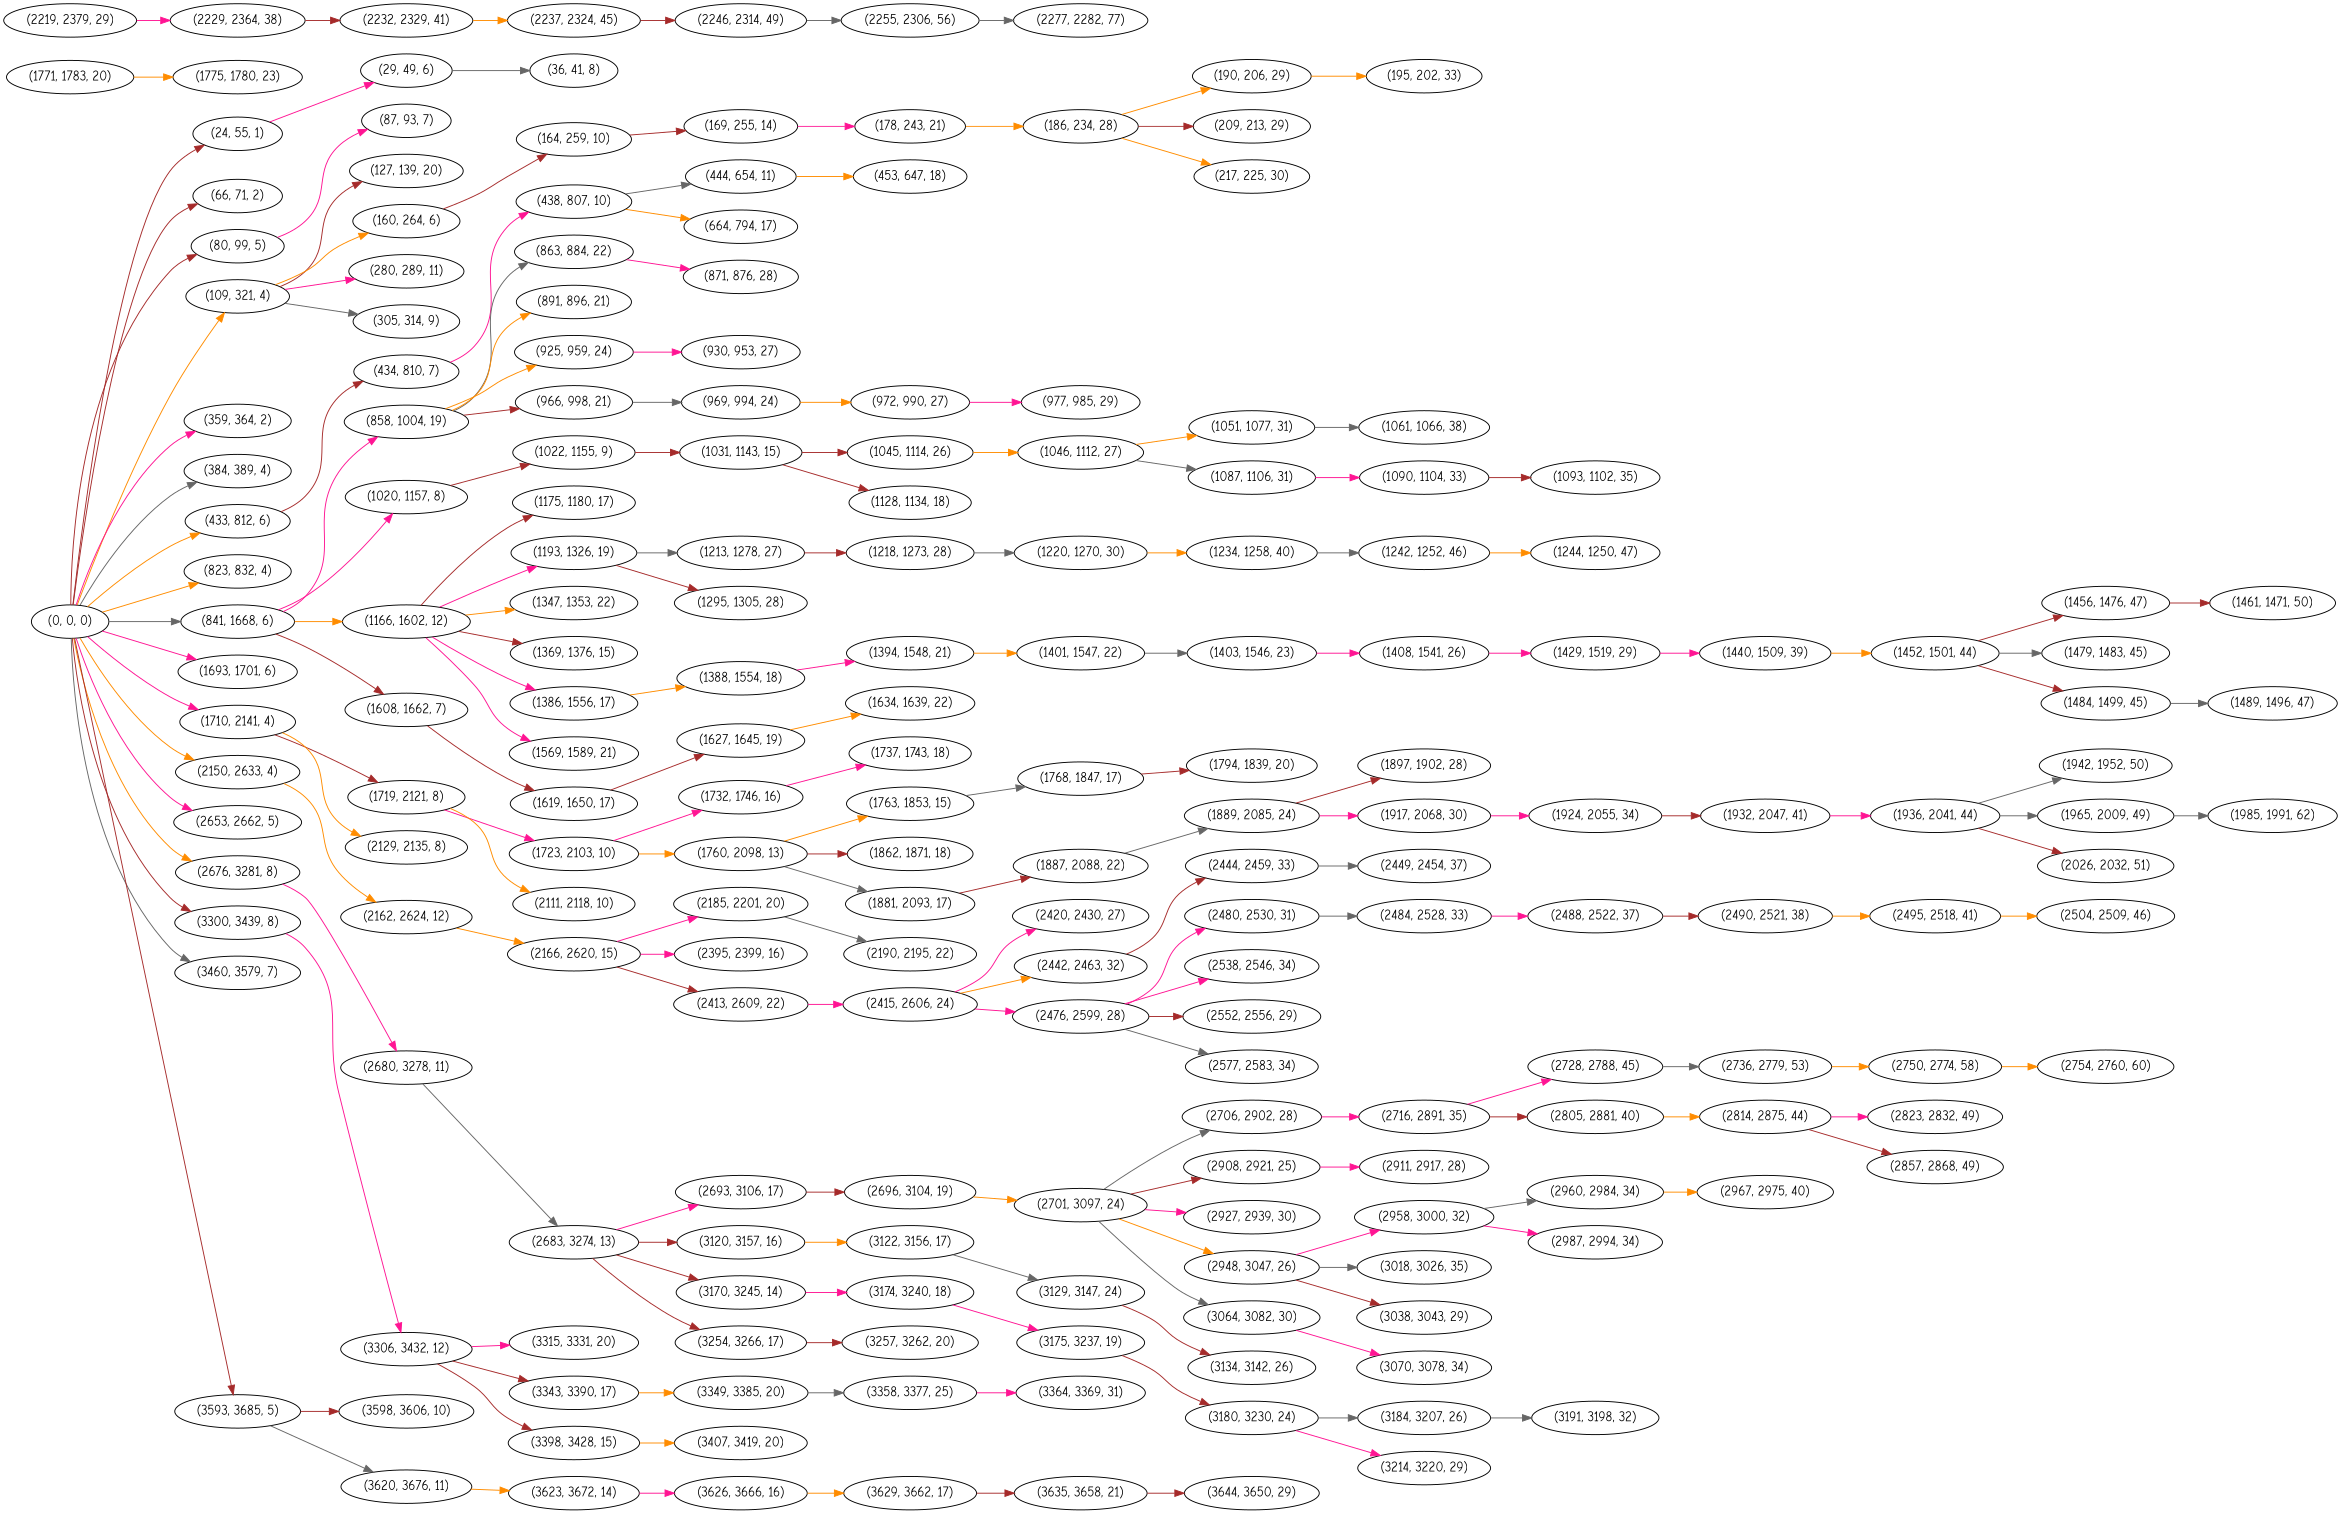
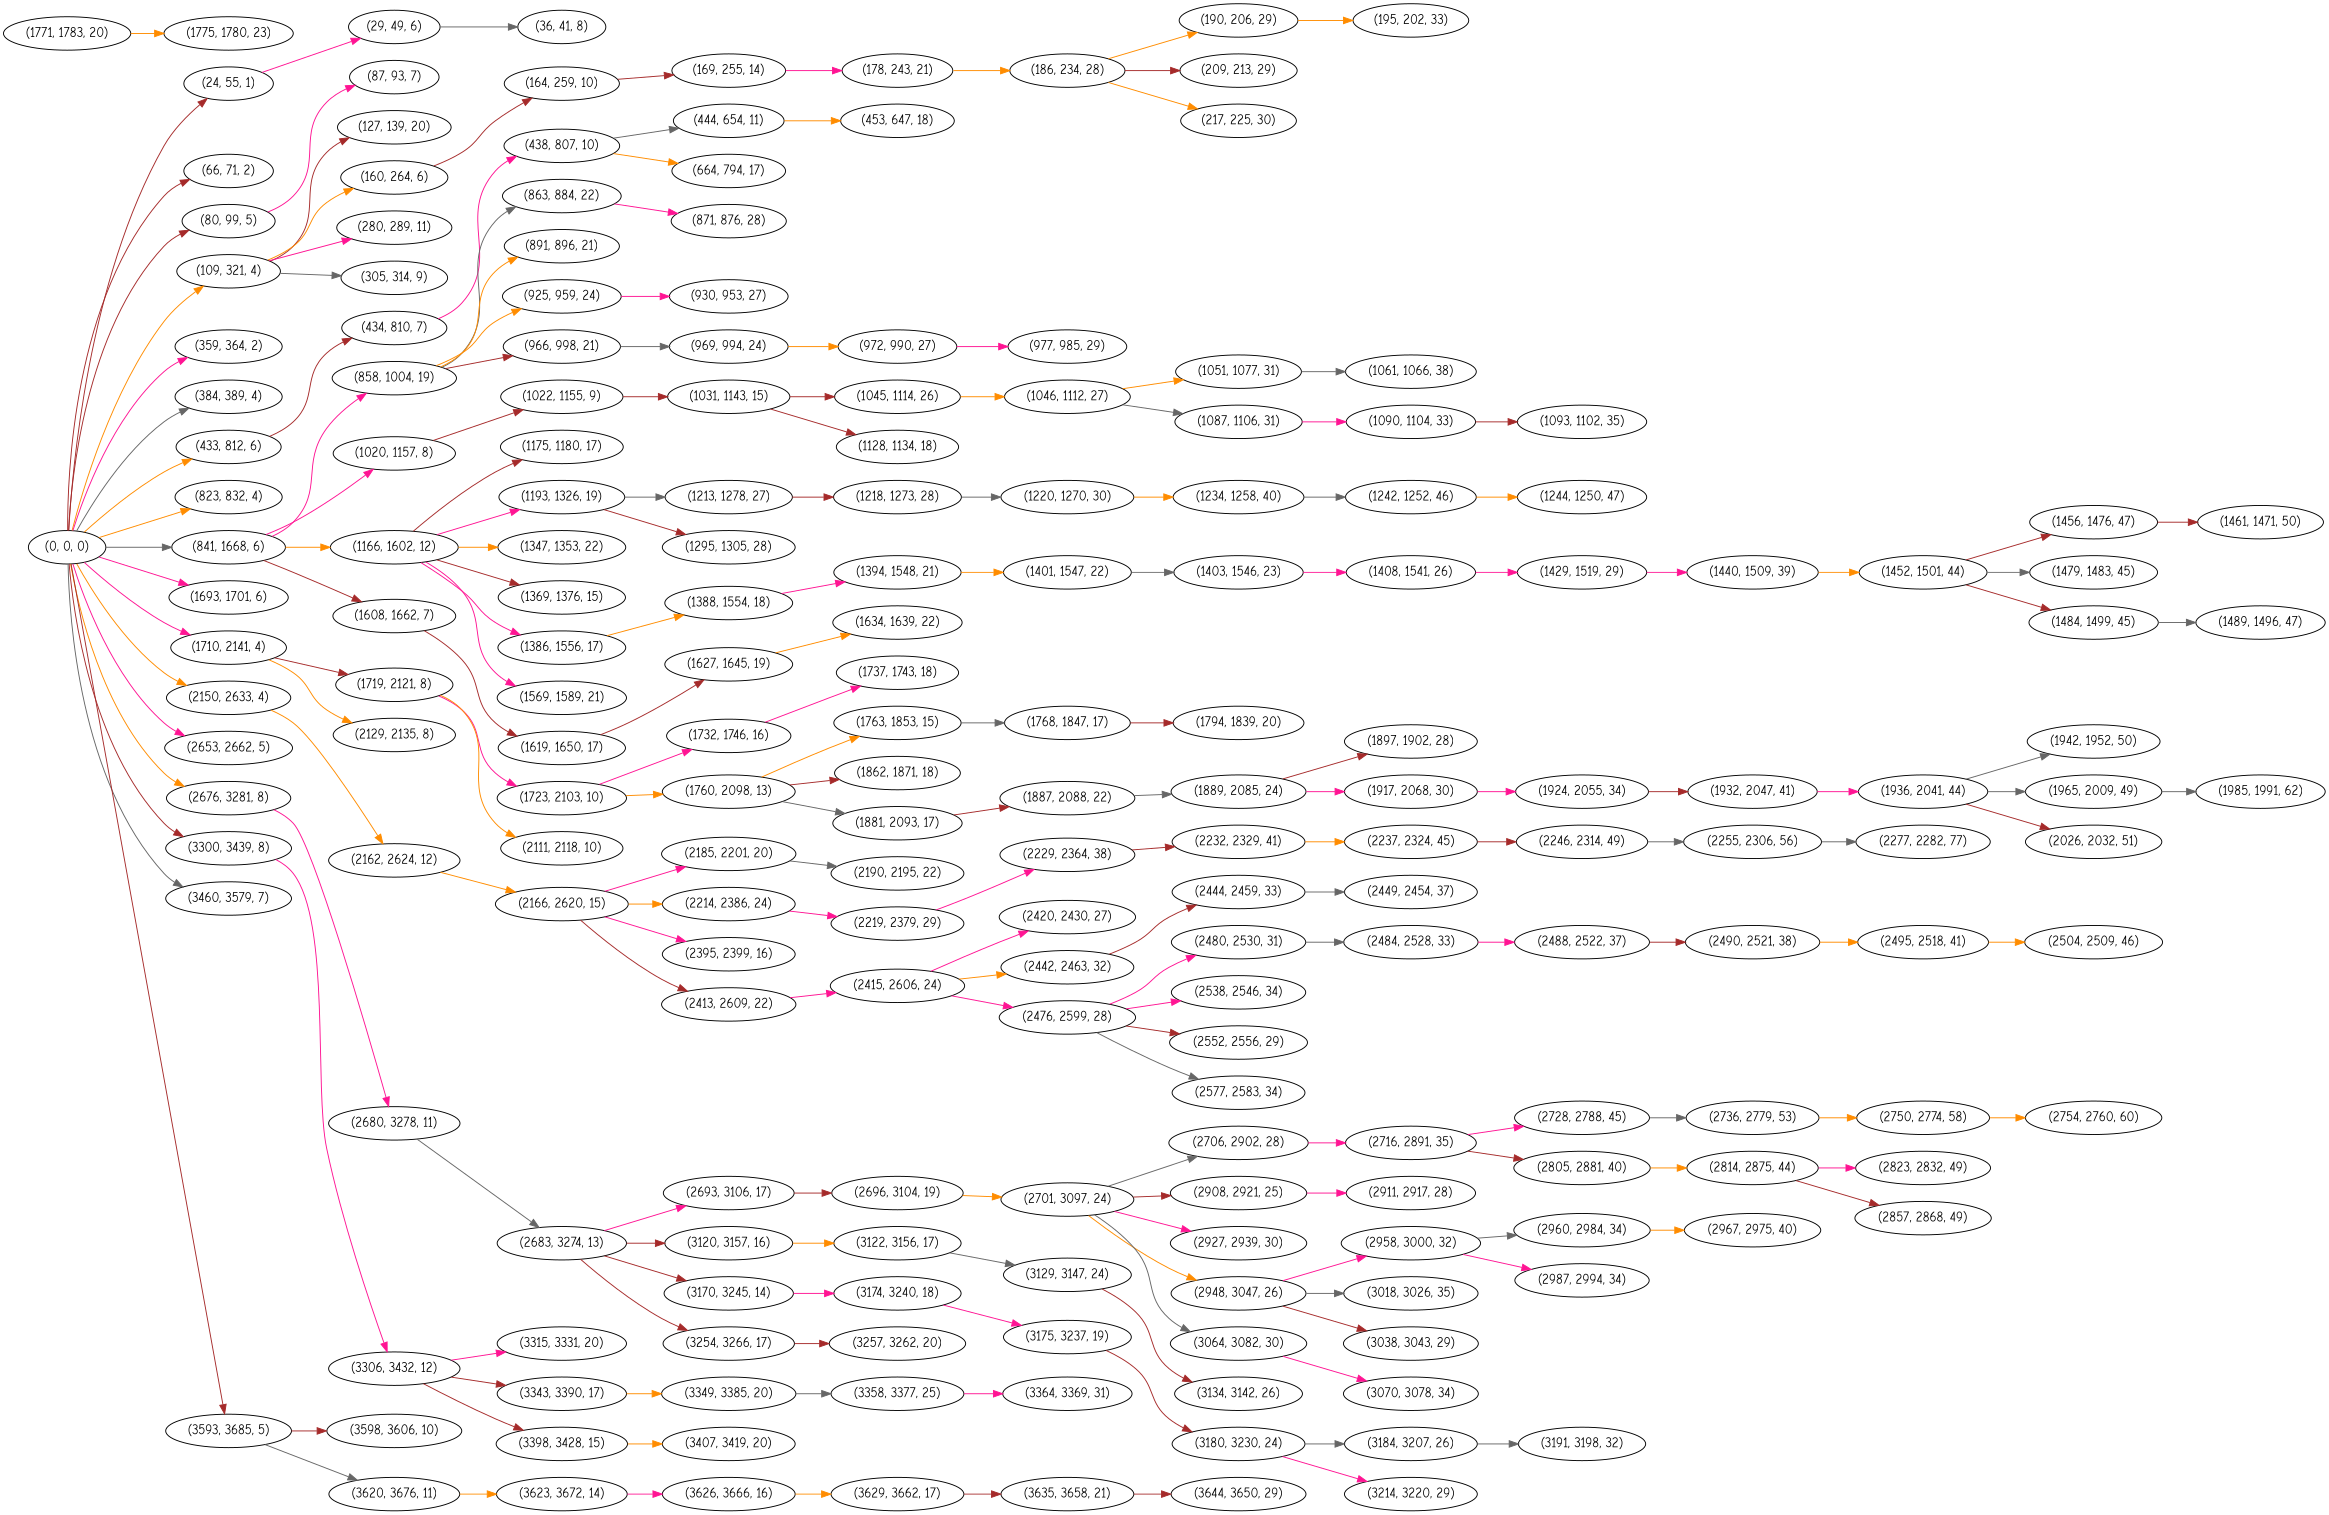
node "(2214, 2386, 24)": added
